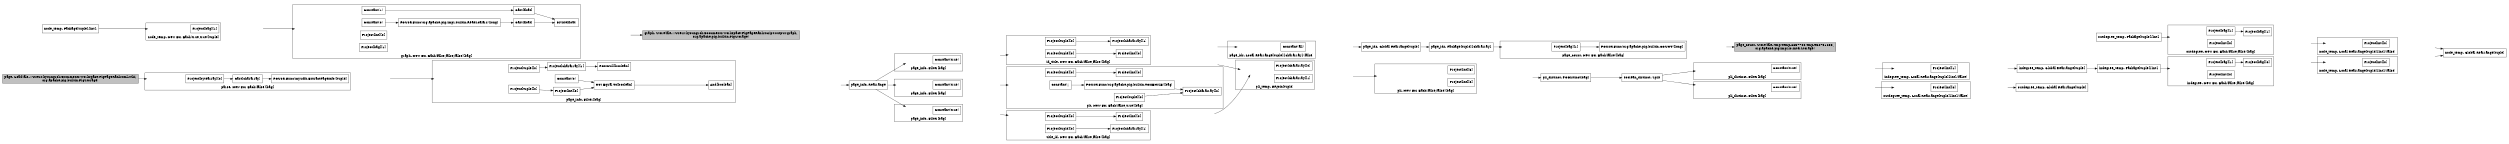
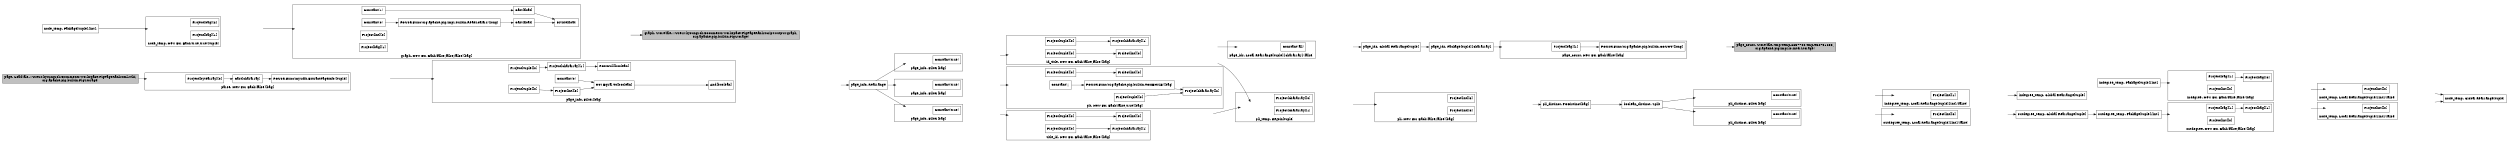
node "Project[bag][2]": added
edge "indegree_temp: Global Rearrange[tuple]" -> "indegree_temp: Package[tuple]{int}": removed
edge "outdegree_temp: Global Rearrange[tuple]" -> "outdegree_temp: Package[tuple]{int}": added
